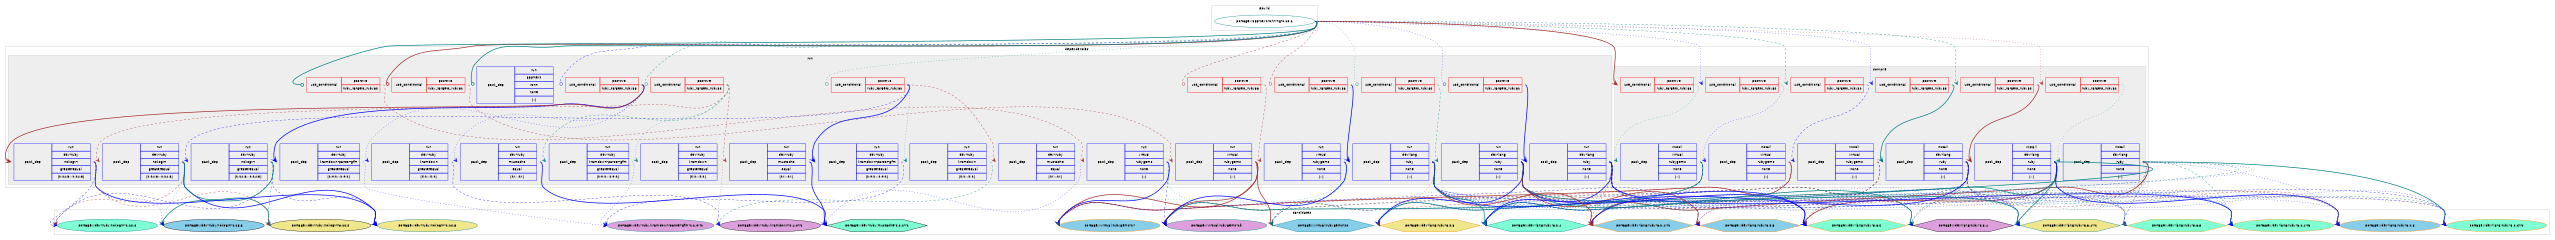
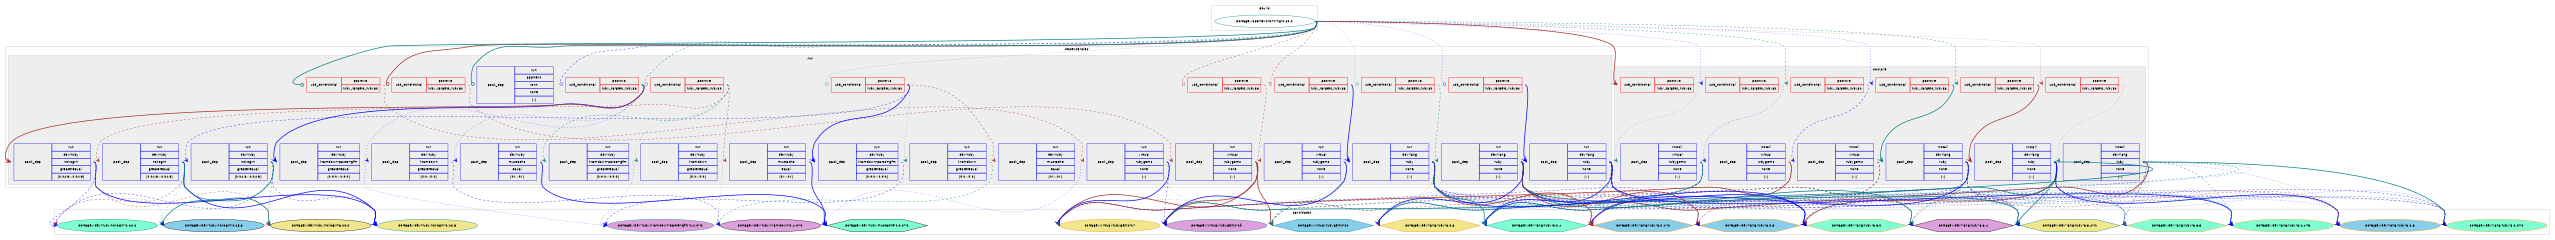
node "portage://virtual/rubygems-17": fillcolor skyblue -> khaki
